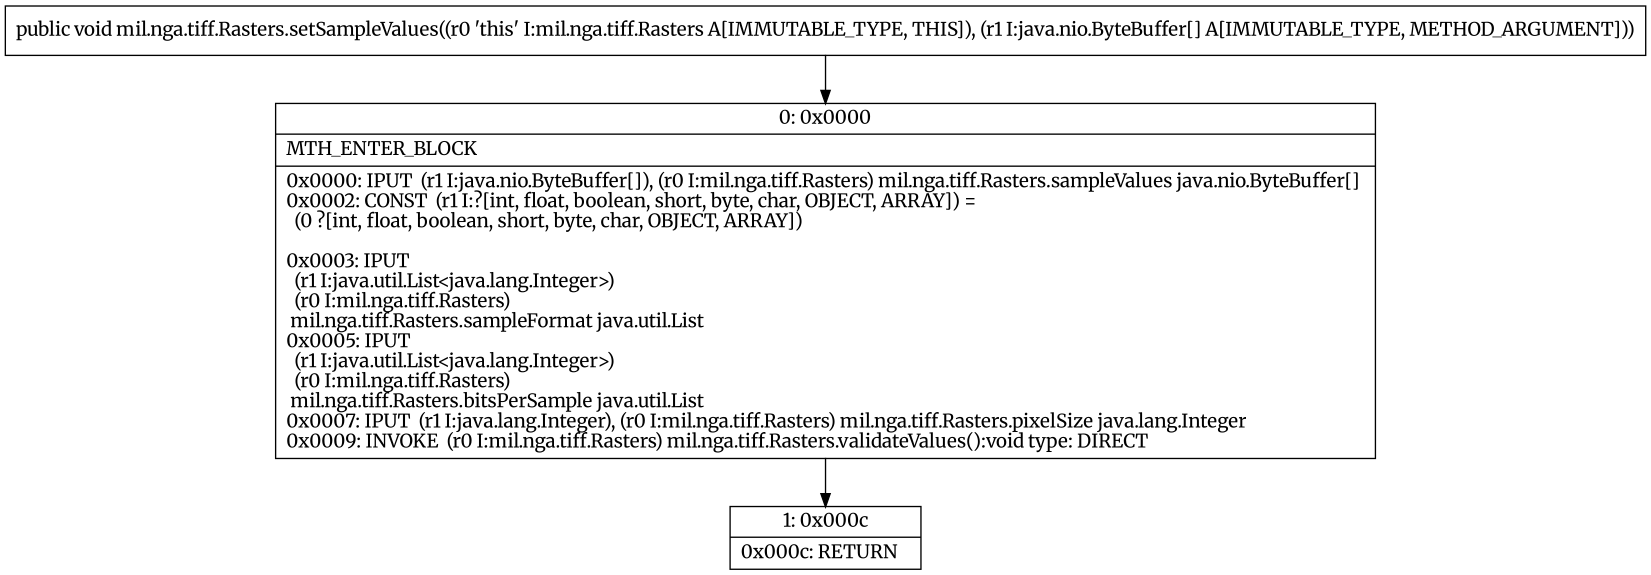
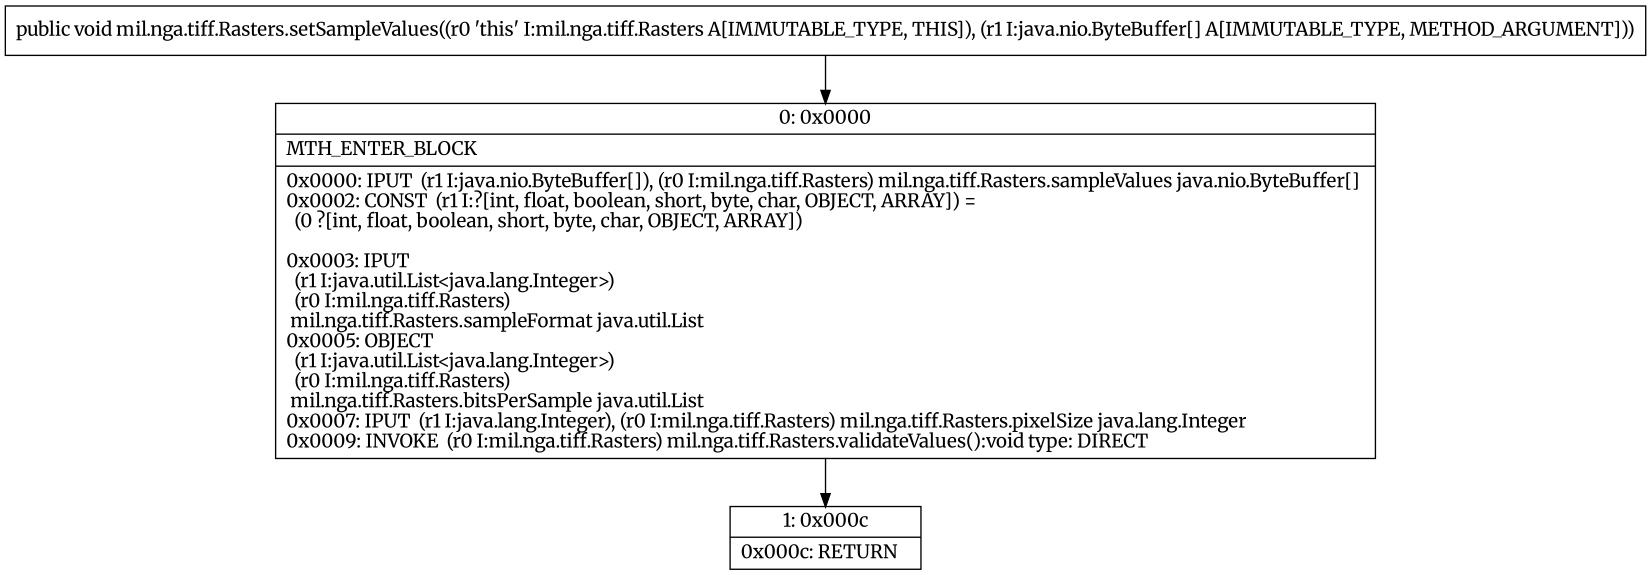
node "0: 0x0000": text "0x0005: IPUT" -> "0x0005: OBJECT"
